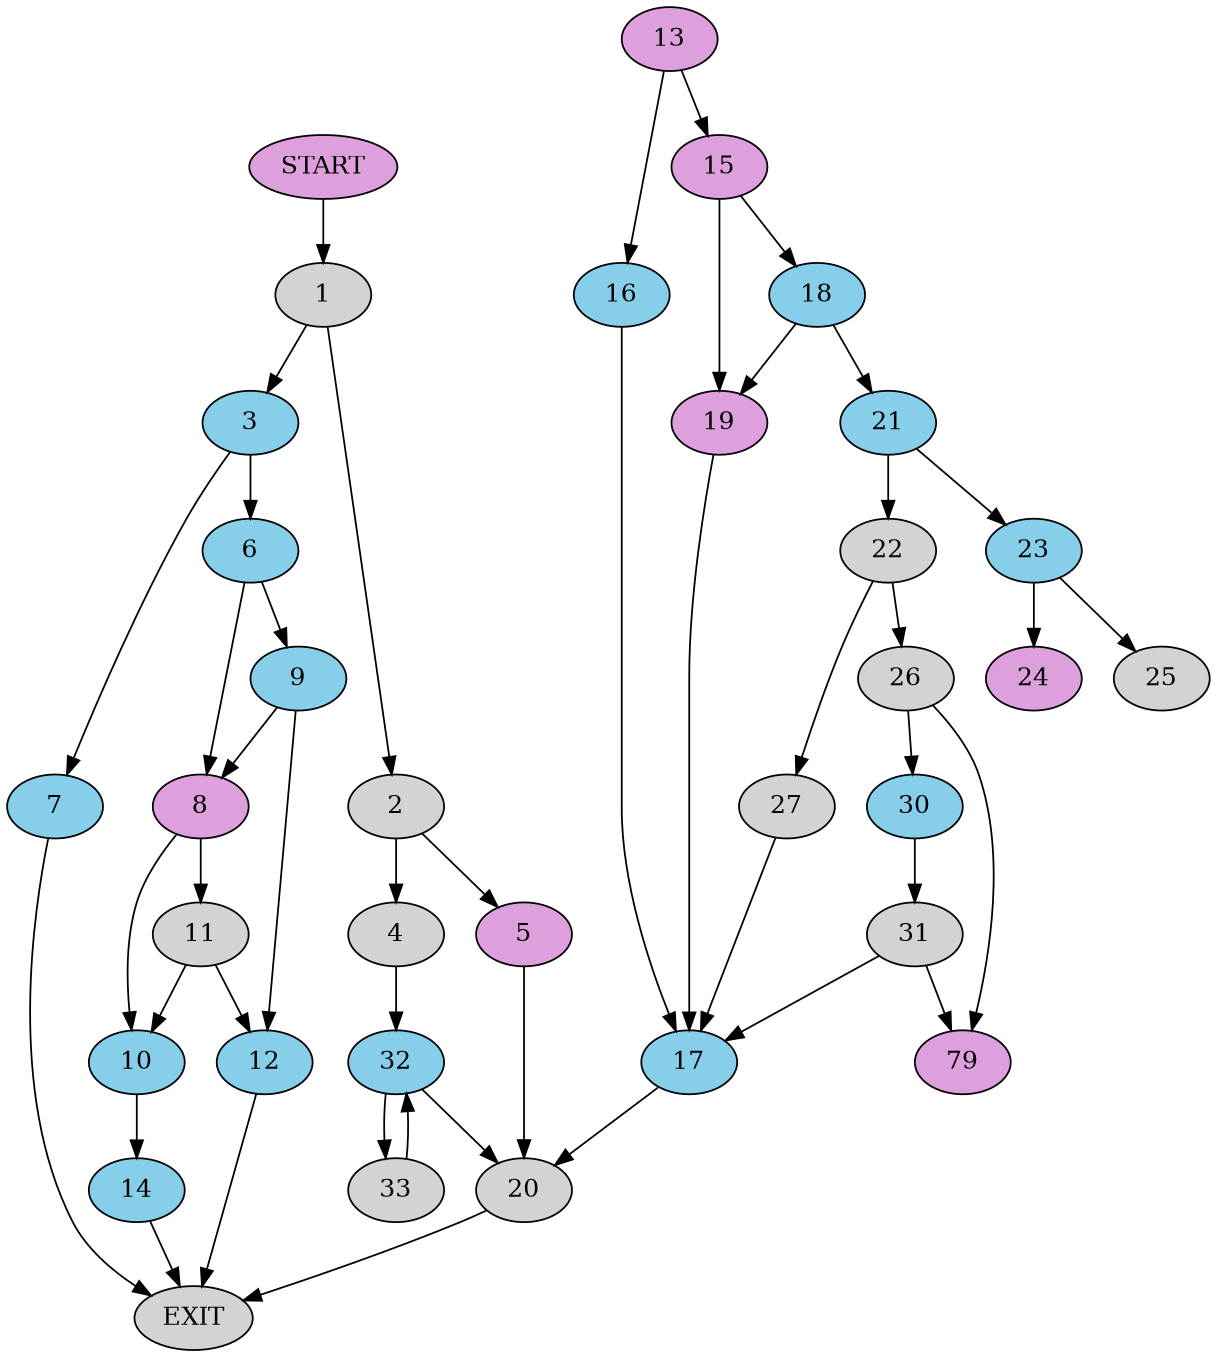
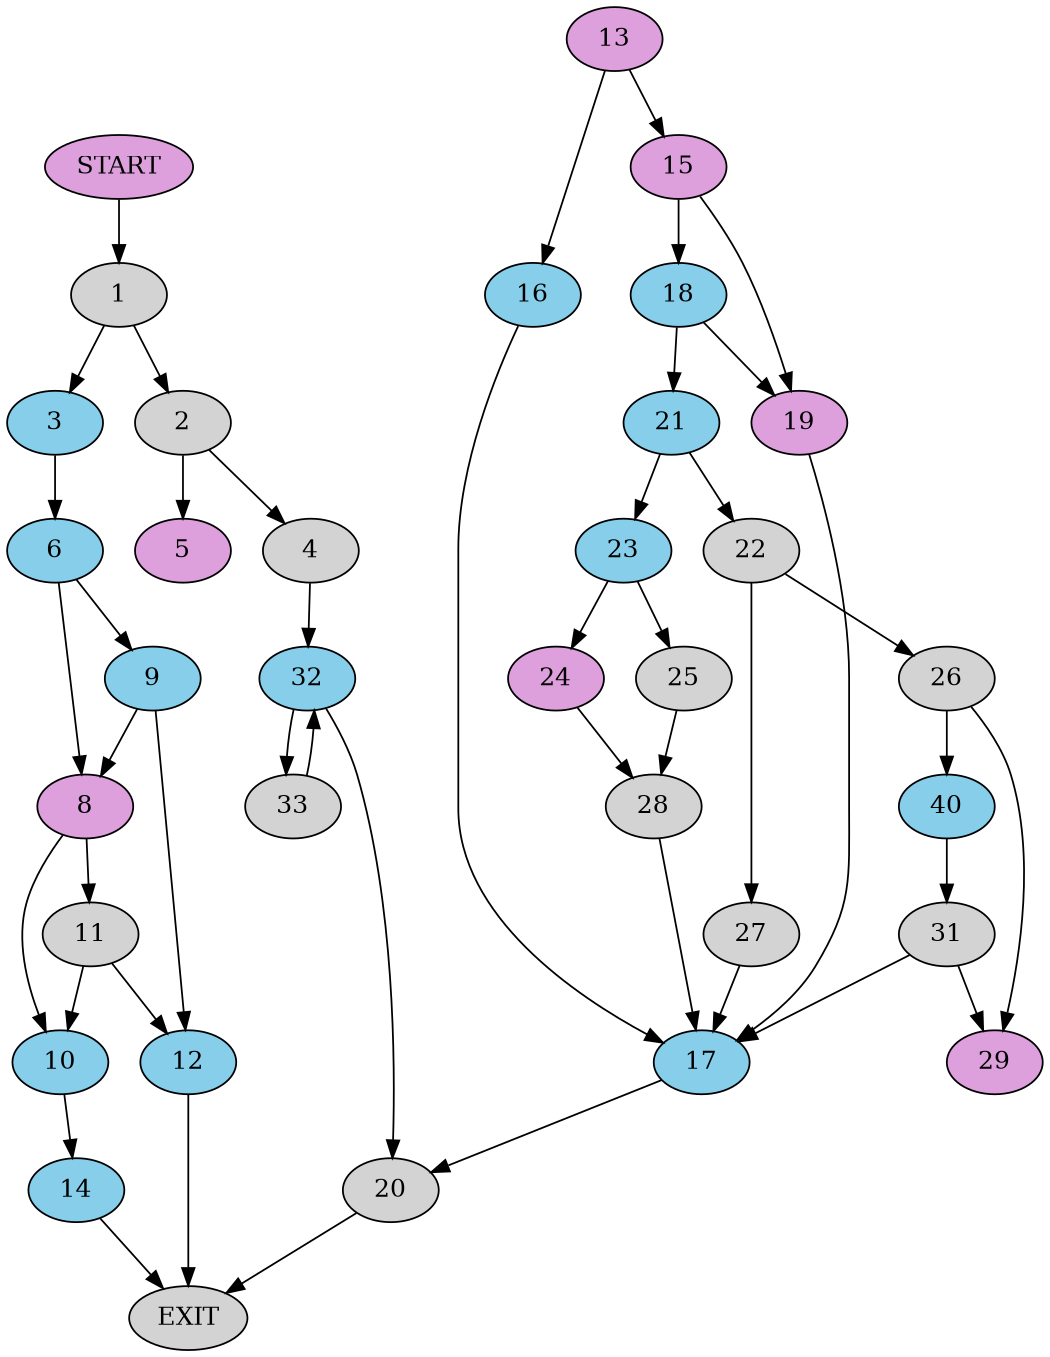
node "7": removed
node "28": added
node "30": label "30" -> "40"
edge "5" -> "20": removed
node "79": label "79" -> "29"
